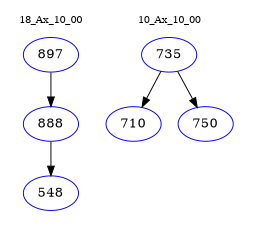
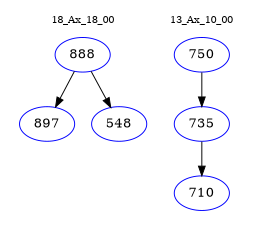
cluster "18_Ax_10_00": label "18_Ax_10_00" -> "18_Ax_18_00"
cluster "10_Ax_10_00": label "10_Ax_10_00" -> "13_Ax_10_00"
edge "897" -> "888": reversed
edge "735" -> "750": reversed
